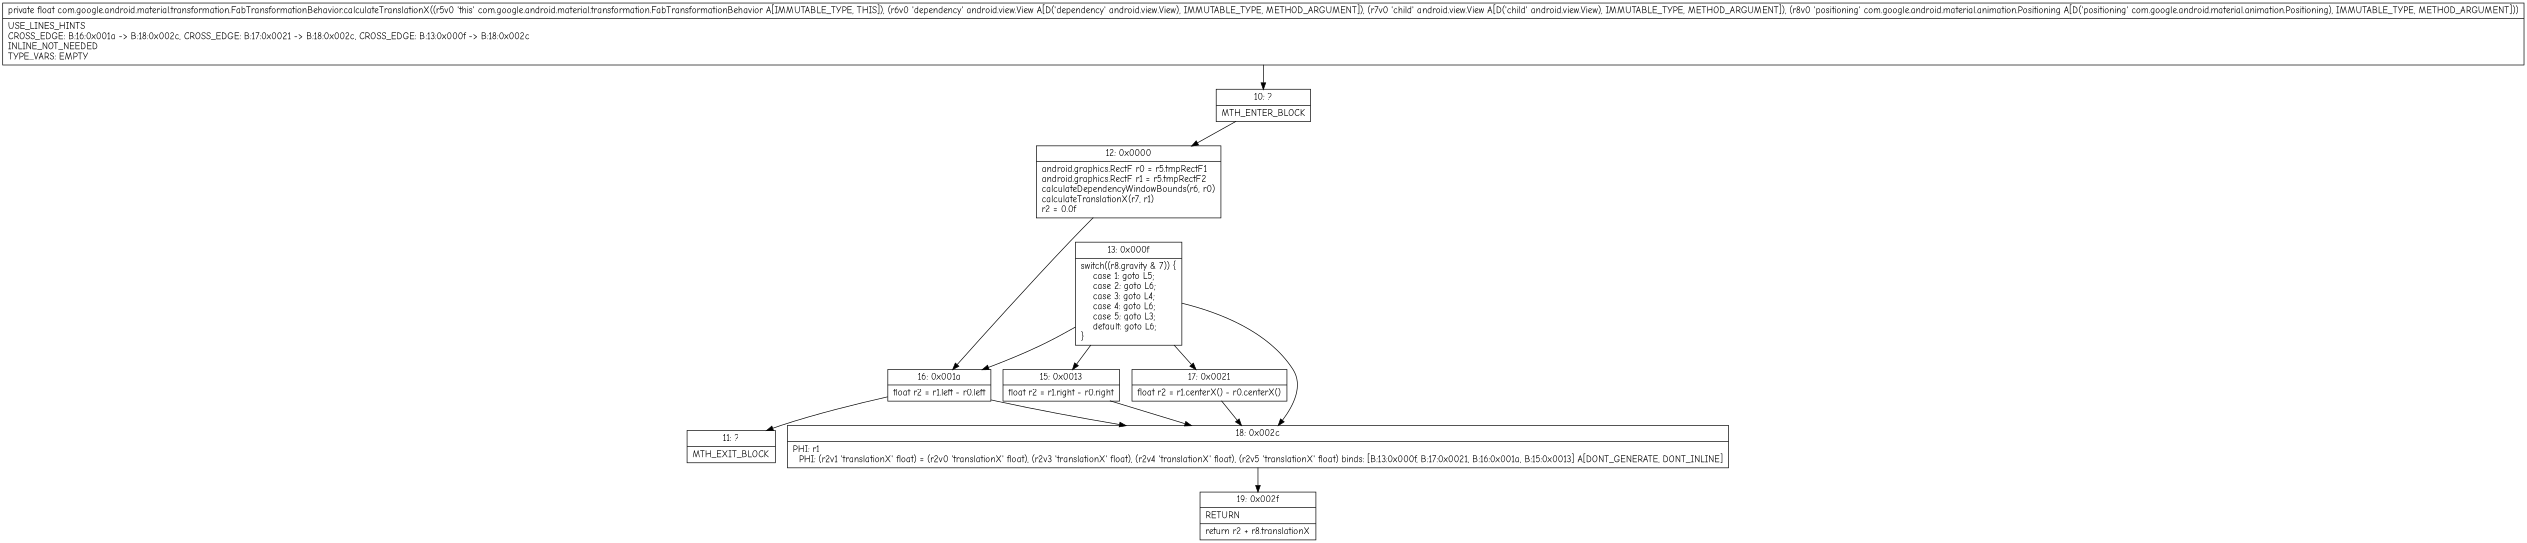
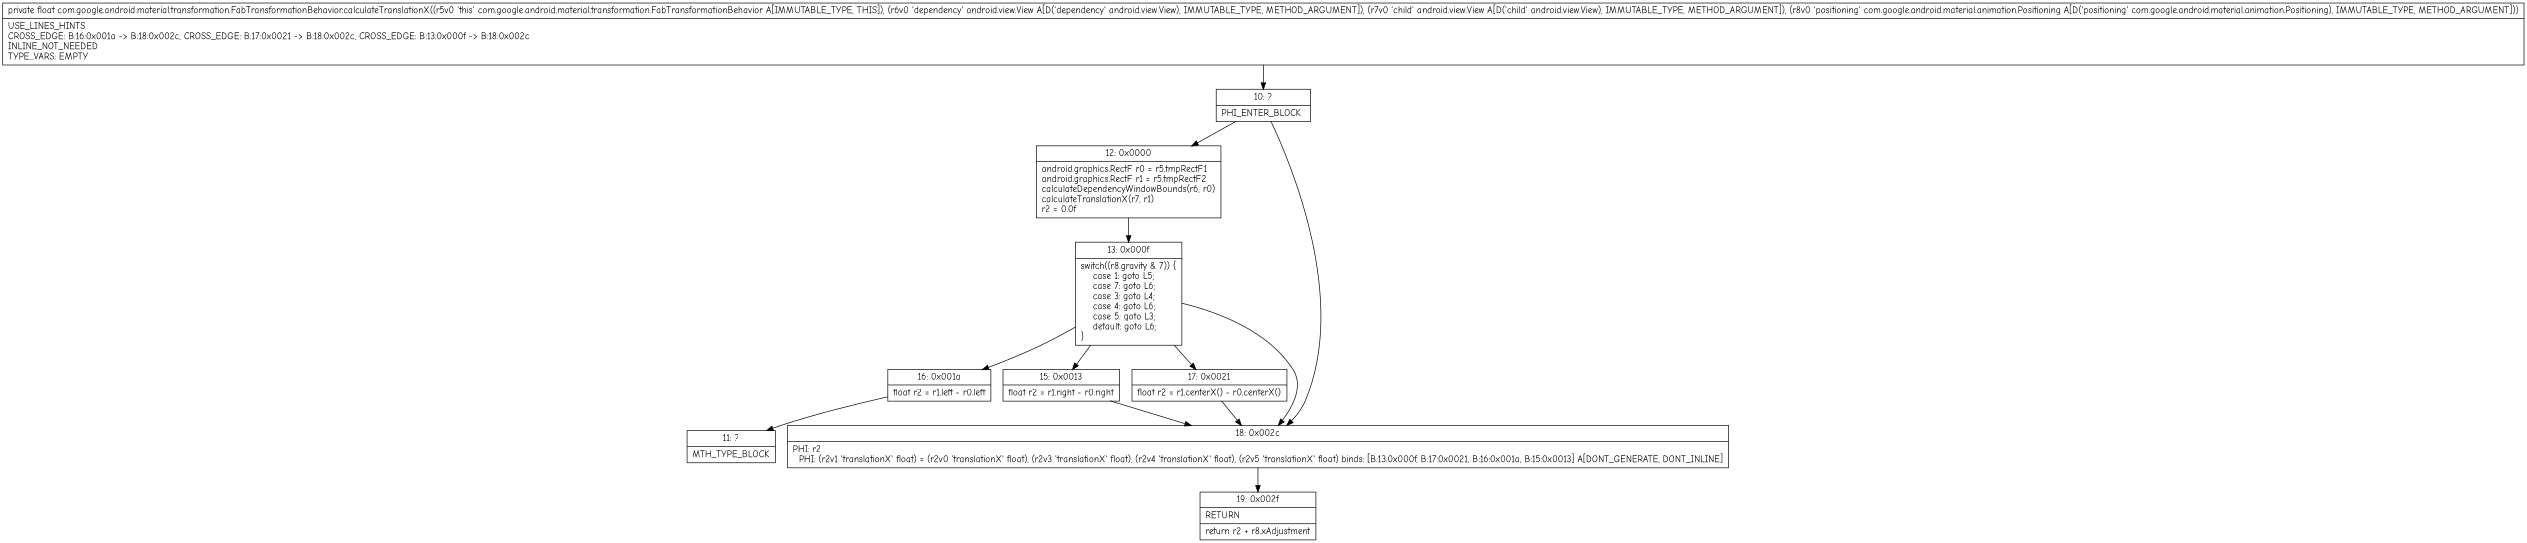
node "10: ?": text "MTH_ENTER_BLOCK" -> "PHI_ENTER_BLOCK"
node "13: 0x000f": text "case 2: goto L6;" -> "case 7: goto L6;"
edge "12: 0x0000" -> "16: 0x001a": now "12: 0x0000" -> "13: 0x000f"
edge "16: 0x001a" -> "18: 0x002c": now "10: ?" -> "18: 0x002c"
node "18: 0x002c": text "PHI: r1" -> "PHI: r2"
node "11: ?": text "MTH_EXIT_BLOCK" -> "MTH_TYPE_BLOCK"
node "19: 0x002f": text "return r2 + r8.translationX" -> "return r2 + r8.xAdjustment"
